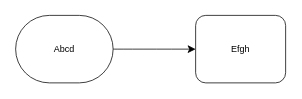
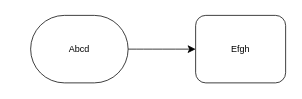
node "Abcd": moved (64, 49) -> (79, 49)
